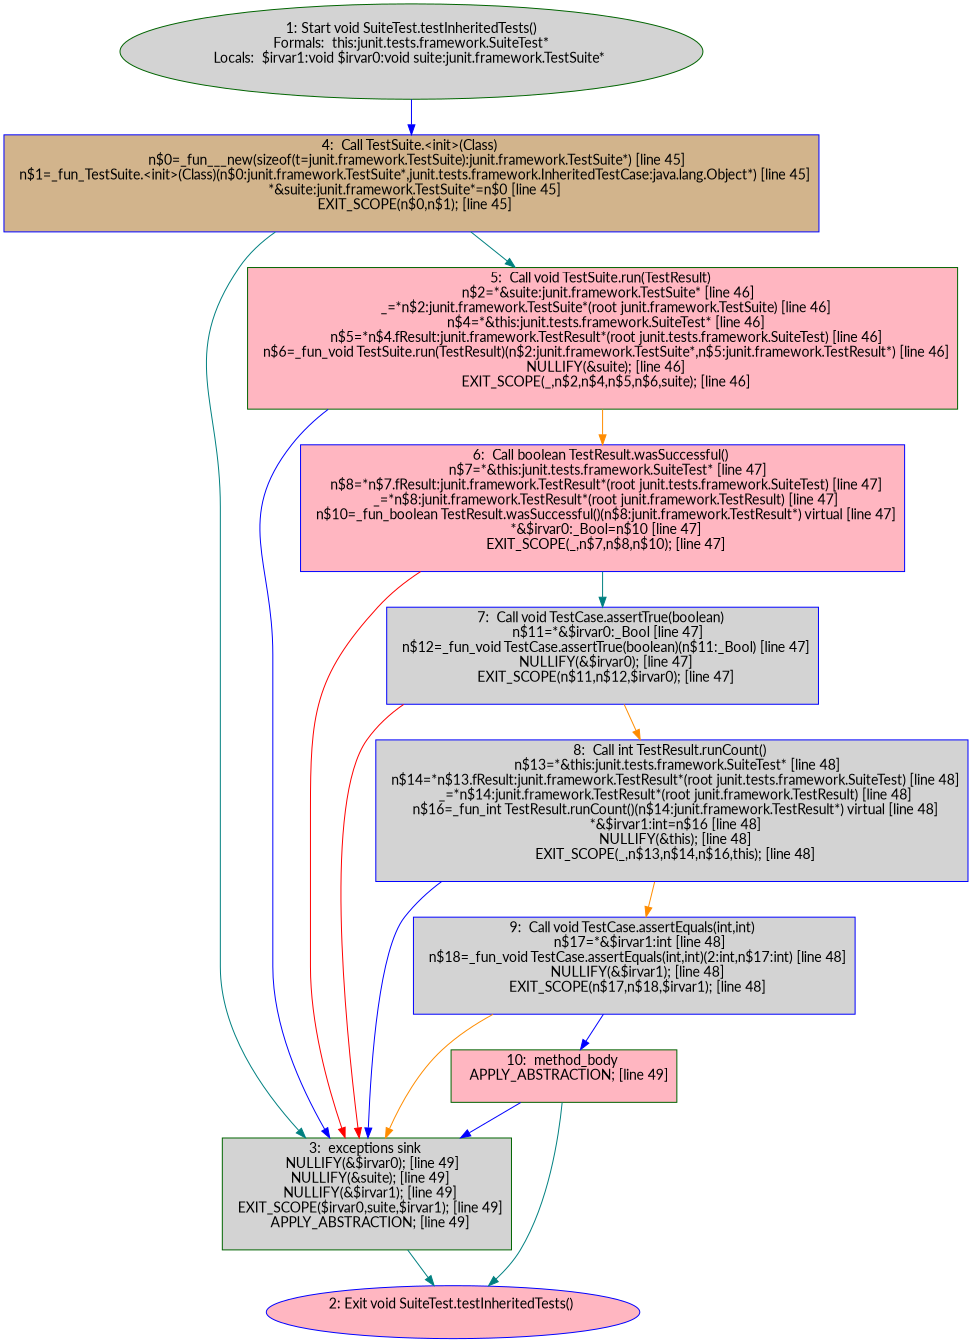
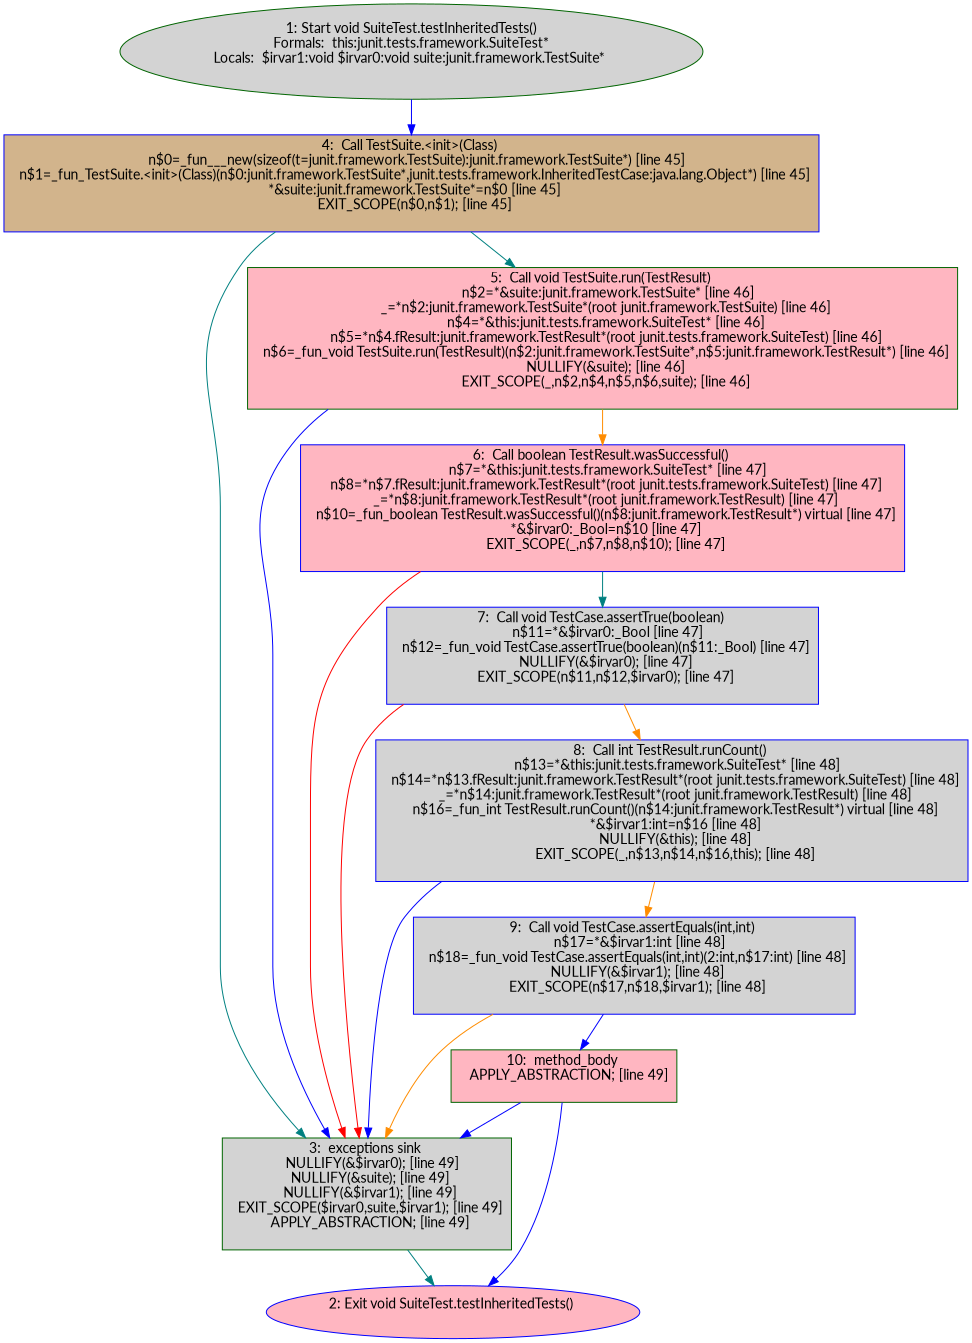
edge "10:  method_body APPLY_ABSTRACTION; [line 49]" -> "2: Exit void SuiteTest.testInheritedTests()": color teal -> blue
